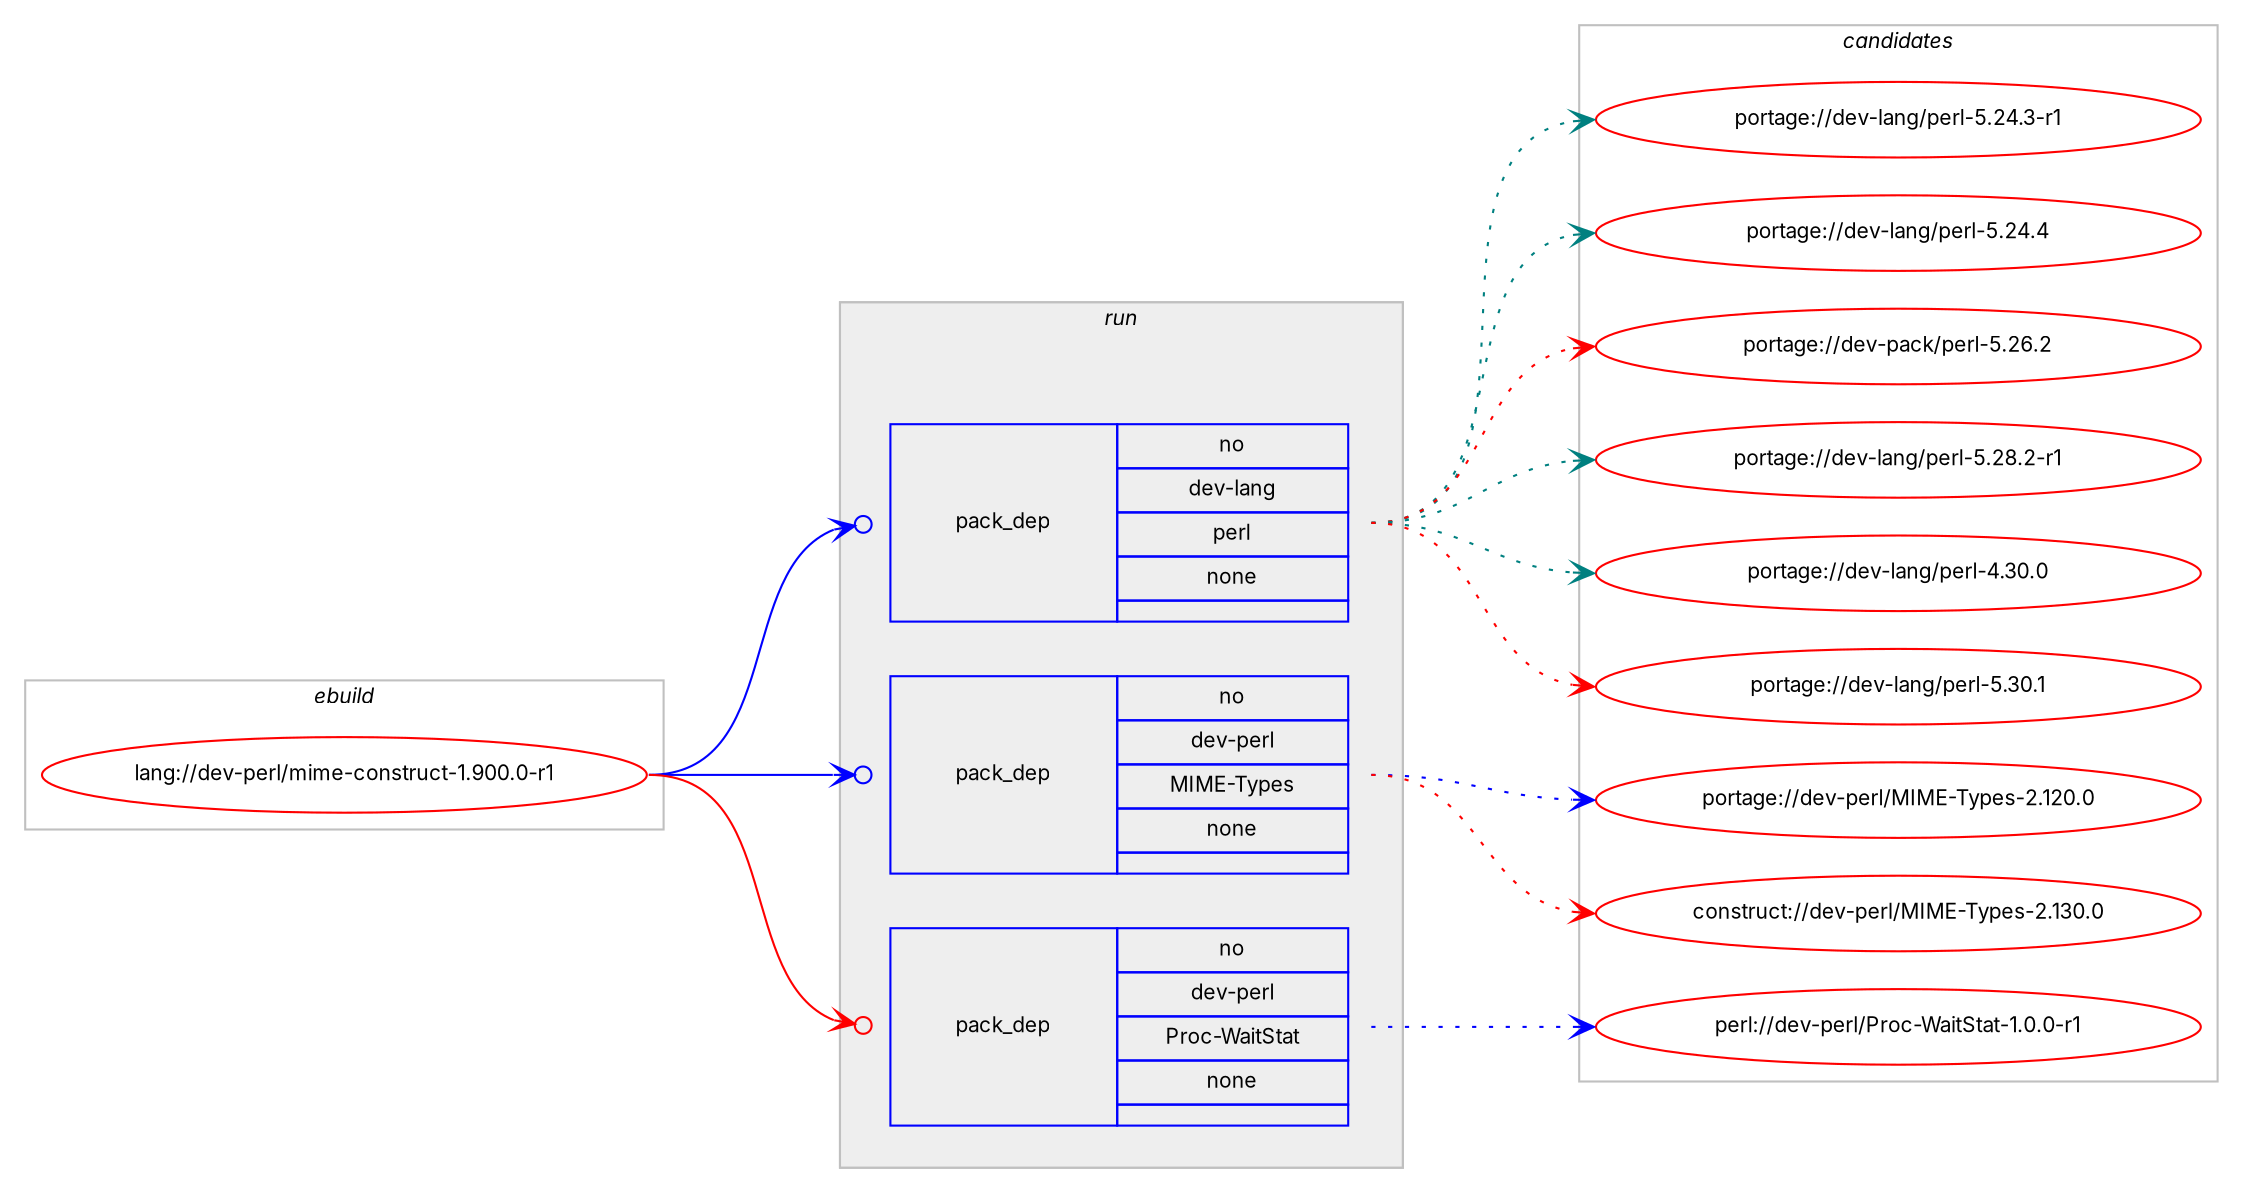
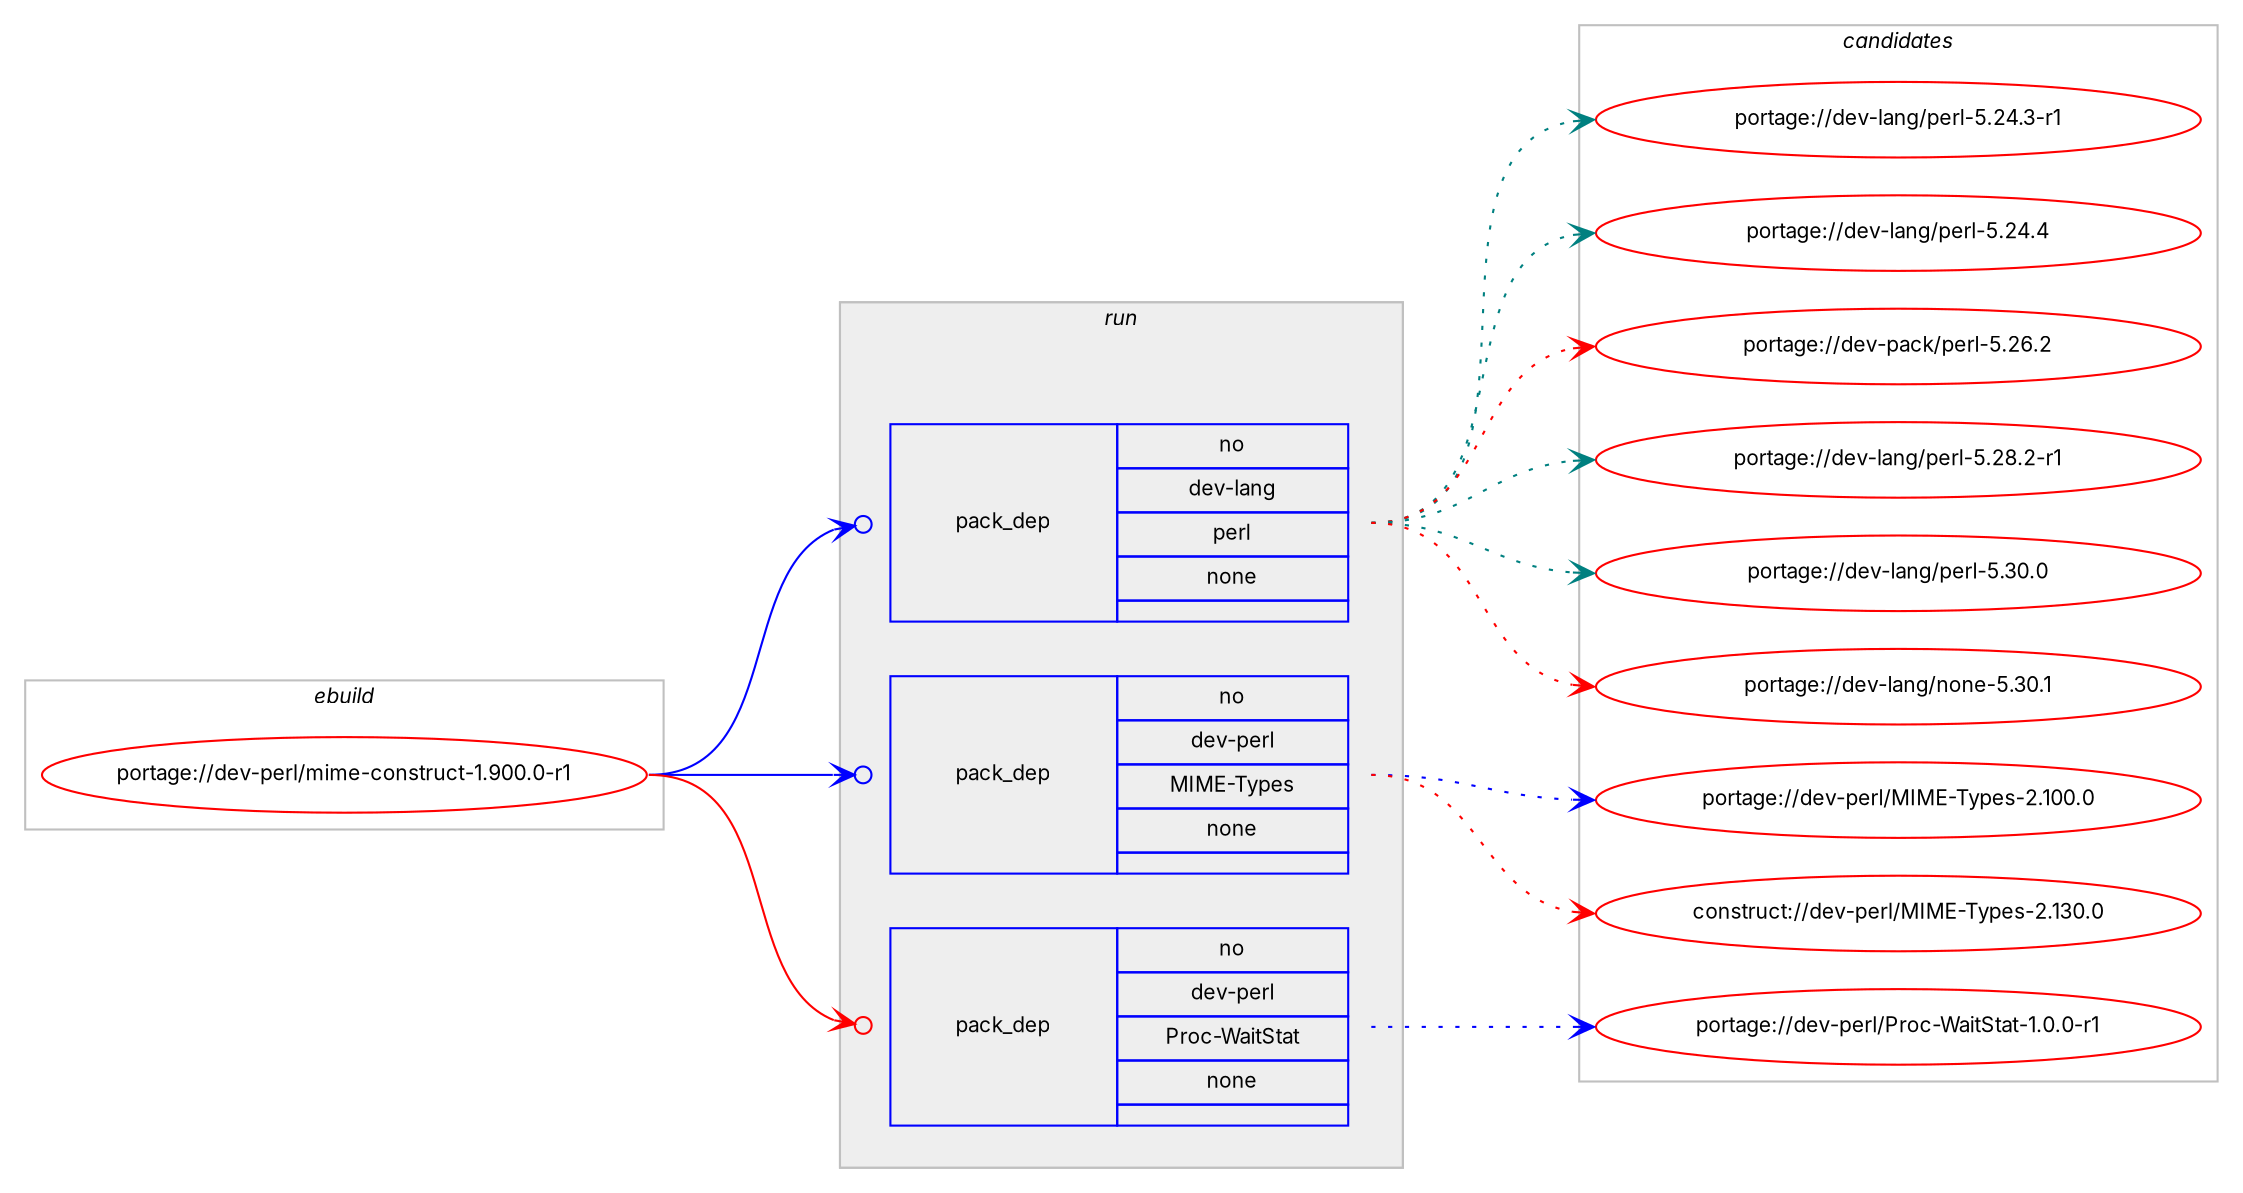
node "portage://dev-lang/perl-4.30.0": label "portage://dev-lang/perl-4.30.0" -> "portage://dev-lang/perl-5.30.0"
node "portage://dev-lang/perl-5.30.1": label "portage://dev-lang/perl-5.30.1" -> "portage://dev-lang/none-5.30.1"
node "lang://dev-perl/mime-construct-1.900.0-r1": label "lang://dev-perl/mime-construct-1.900.0-r1" -> "portage://dev-perl/mime-construct-1.900.0-r1"
node "portage://dev-perl/MIME-Types-2.120.0": label "portage://dev-perl/MIME-Types-2.120.0" -> "portage://dev-perl/MIME-Types-2.100.0"
node "perl://dev-perl/Proc-WaitStat-1.0.0-r1": label "perl://dev-perl/Proc-WaitStat-1.0.0-r1" -> "portage://dev-perl/Proc-WaitStat-1.0.0-r1"
